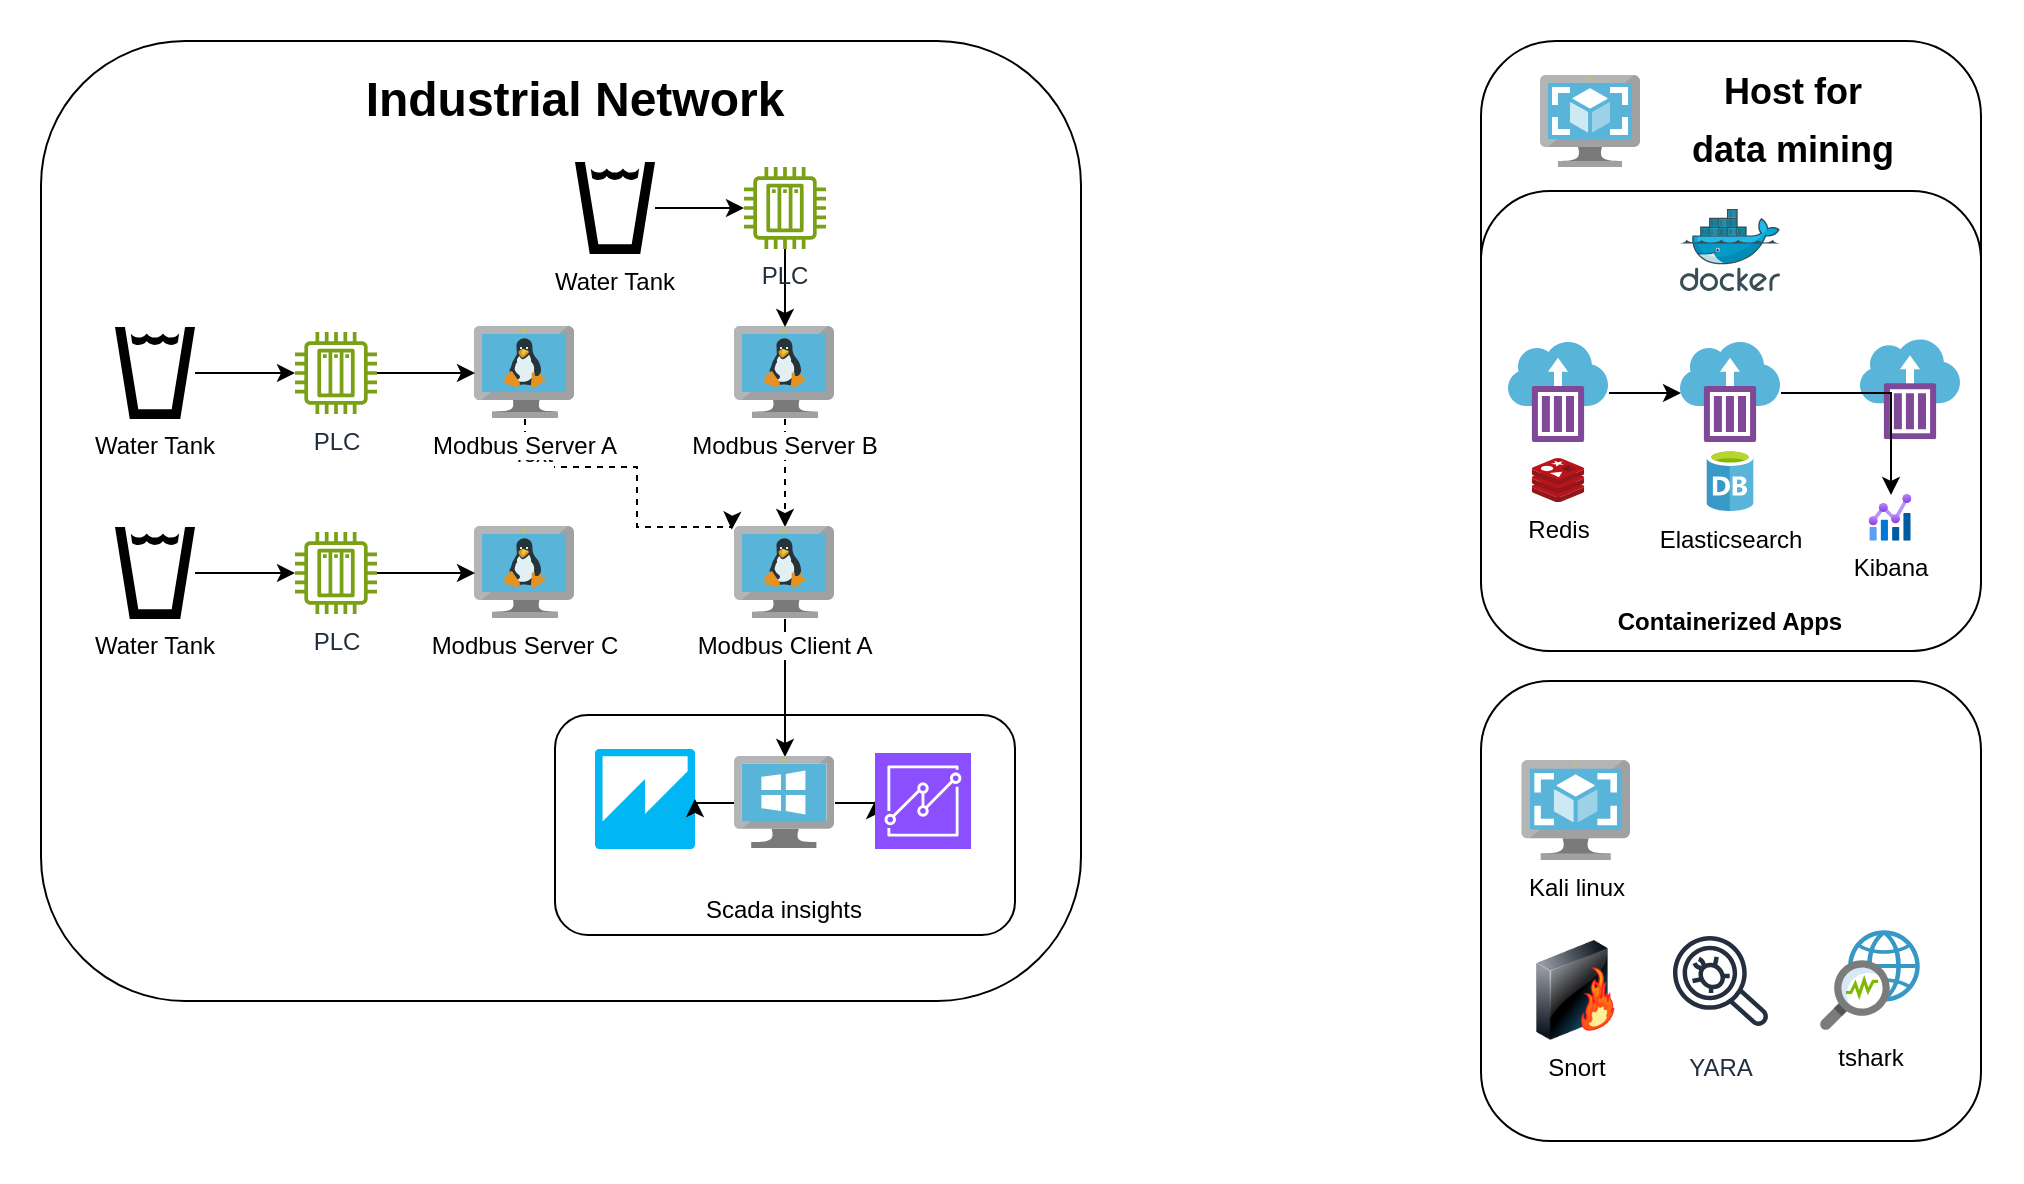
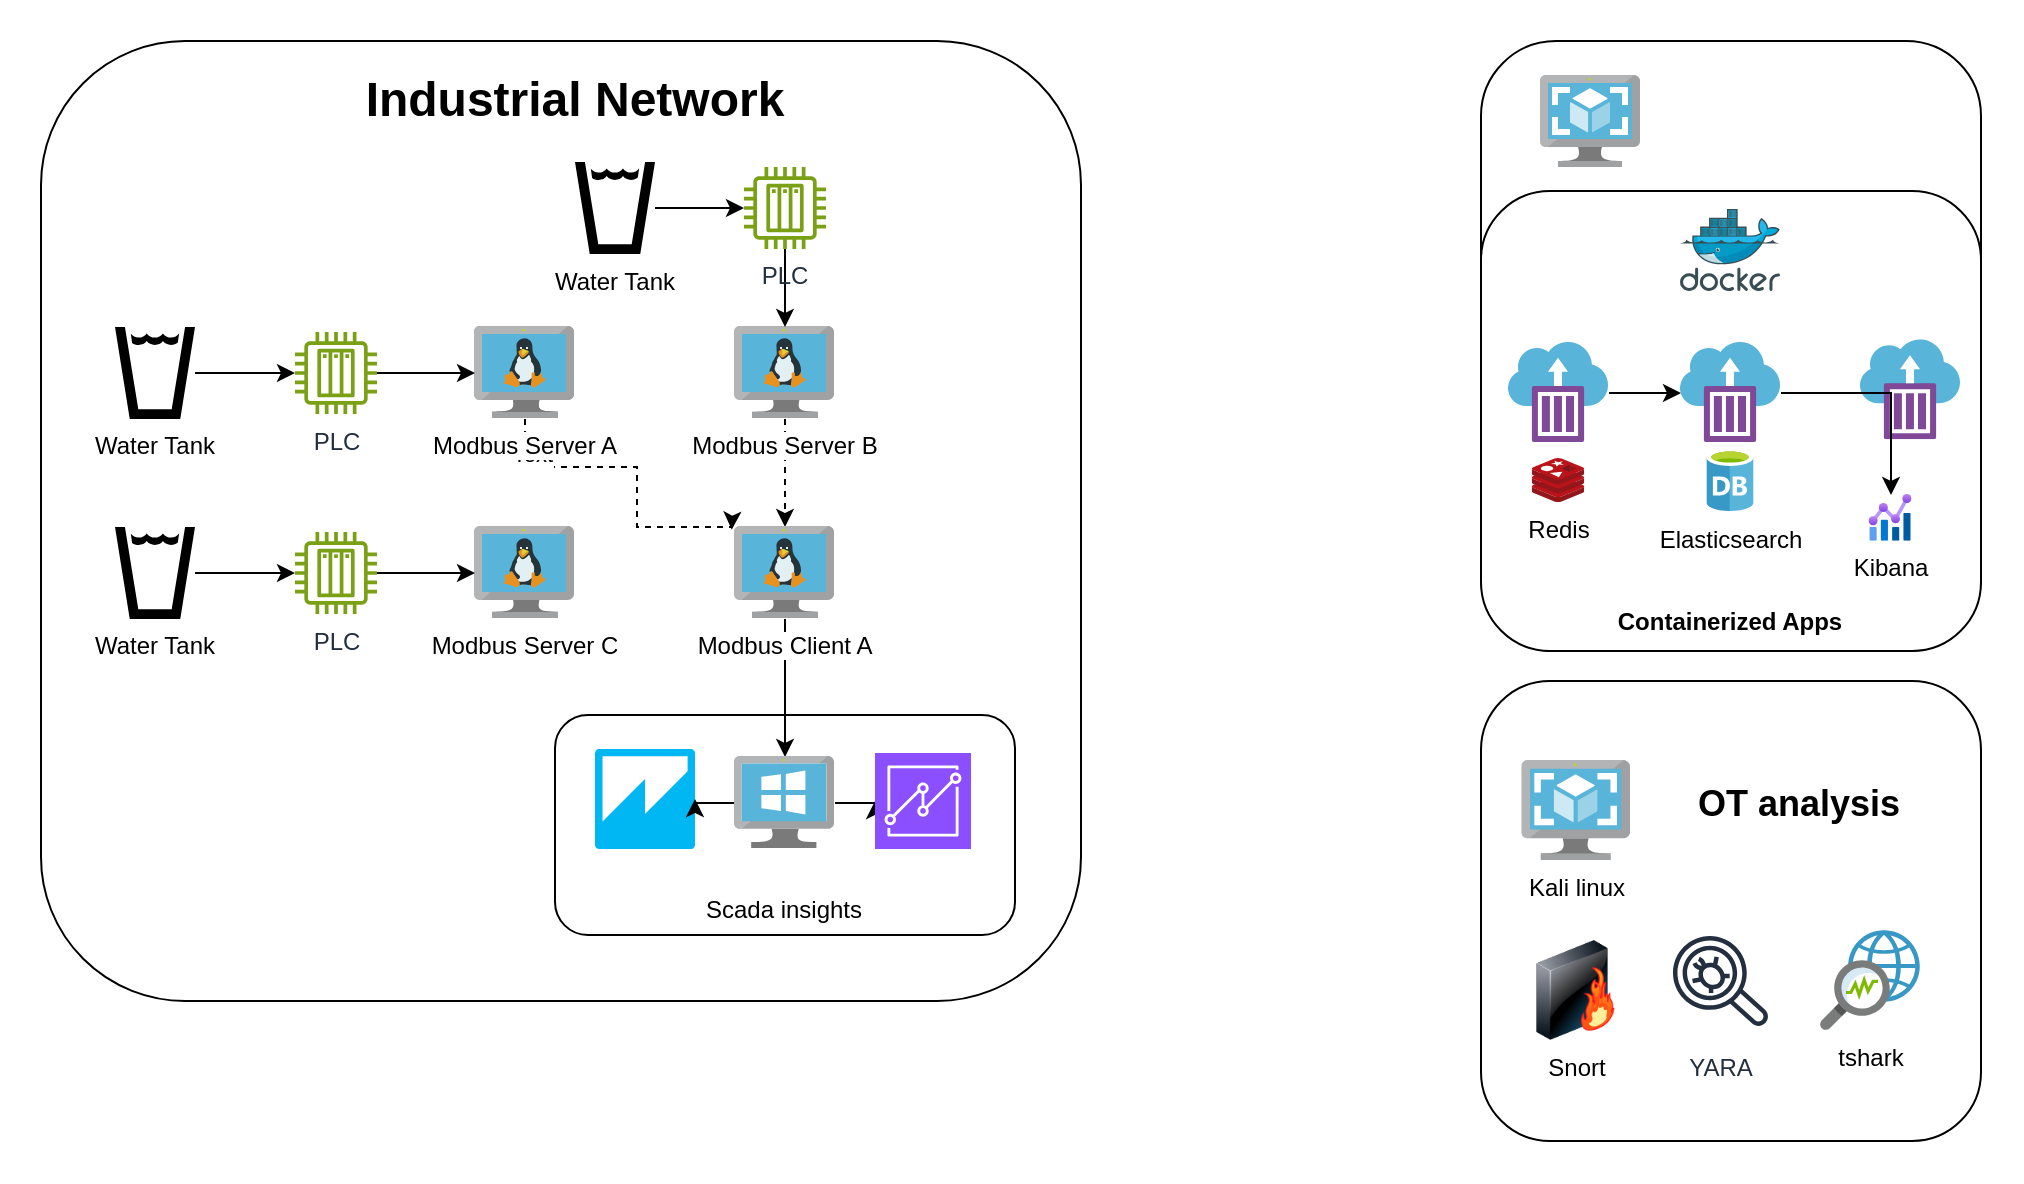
node "Host for data mining": removed
node "OT analysis": added
